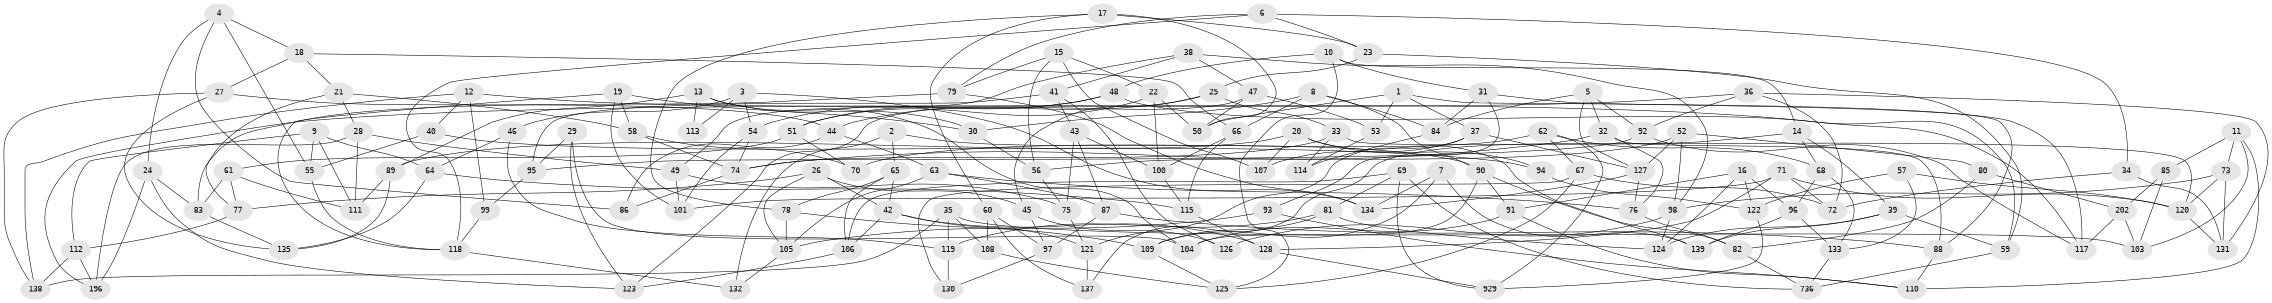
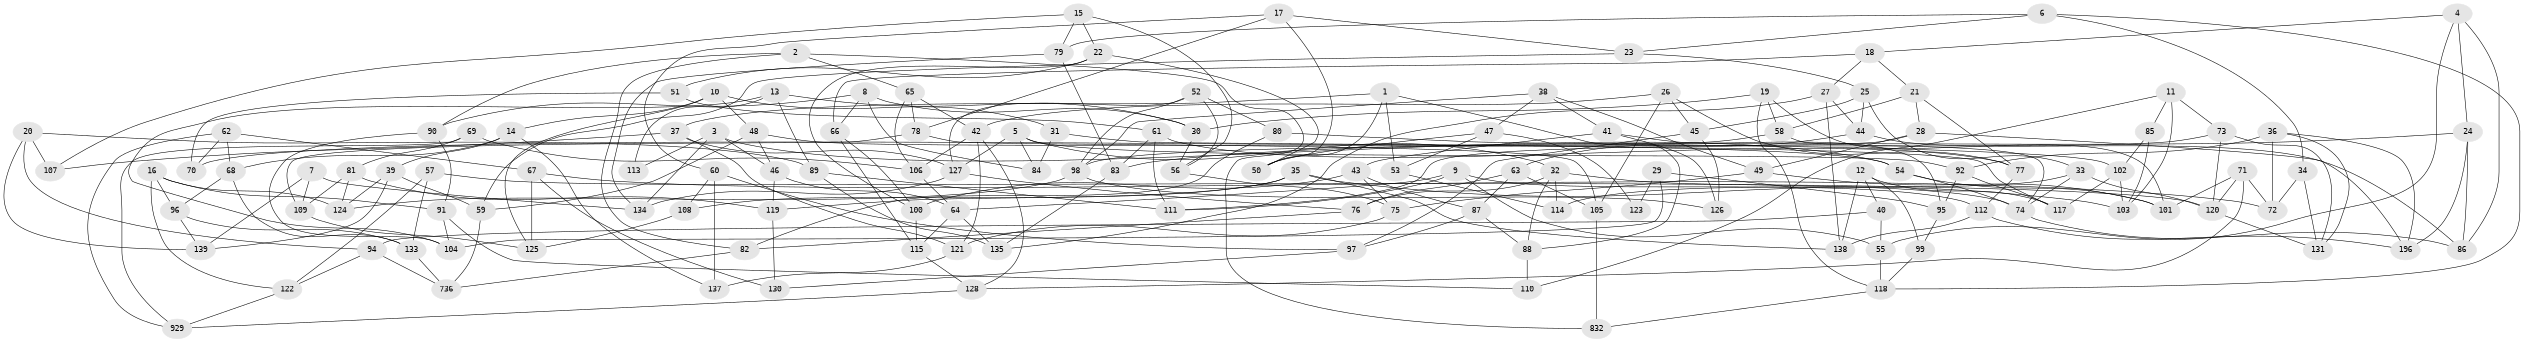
edge "48" -- "51": now "48" -- "46"
edge "84" -- "114": now "32" -- "114"
node "93": removed
node "202": label "202" -> "102"
edge "90" -- "82": now "2" -- "82"
edge "69" -- "736": now "94" -- "736"
edge "24" -- "123": now "24" -- "86"
edge "106" -- "123": now "106" -- "64"
node "132": label "132" -> "832"
